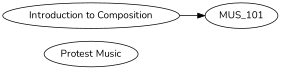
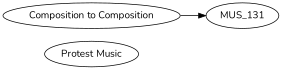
node "Introduction to Composition": label "Introduction to Composition" -> "Composition to Composition"
node "MUS_101": label "MUS_101" -> "MUS_131"
